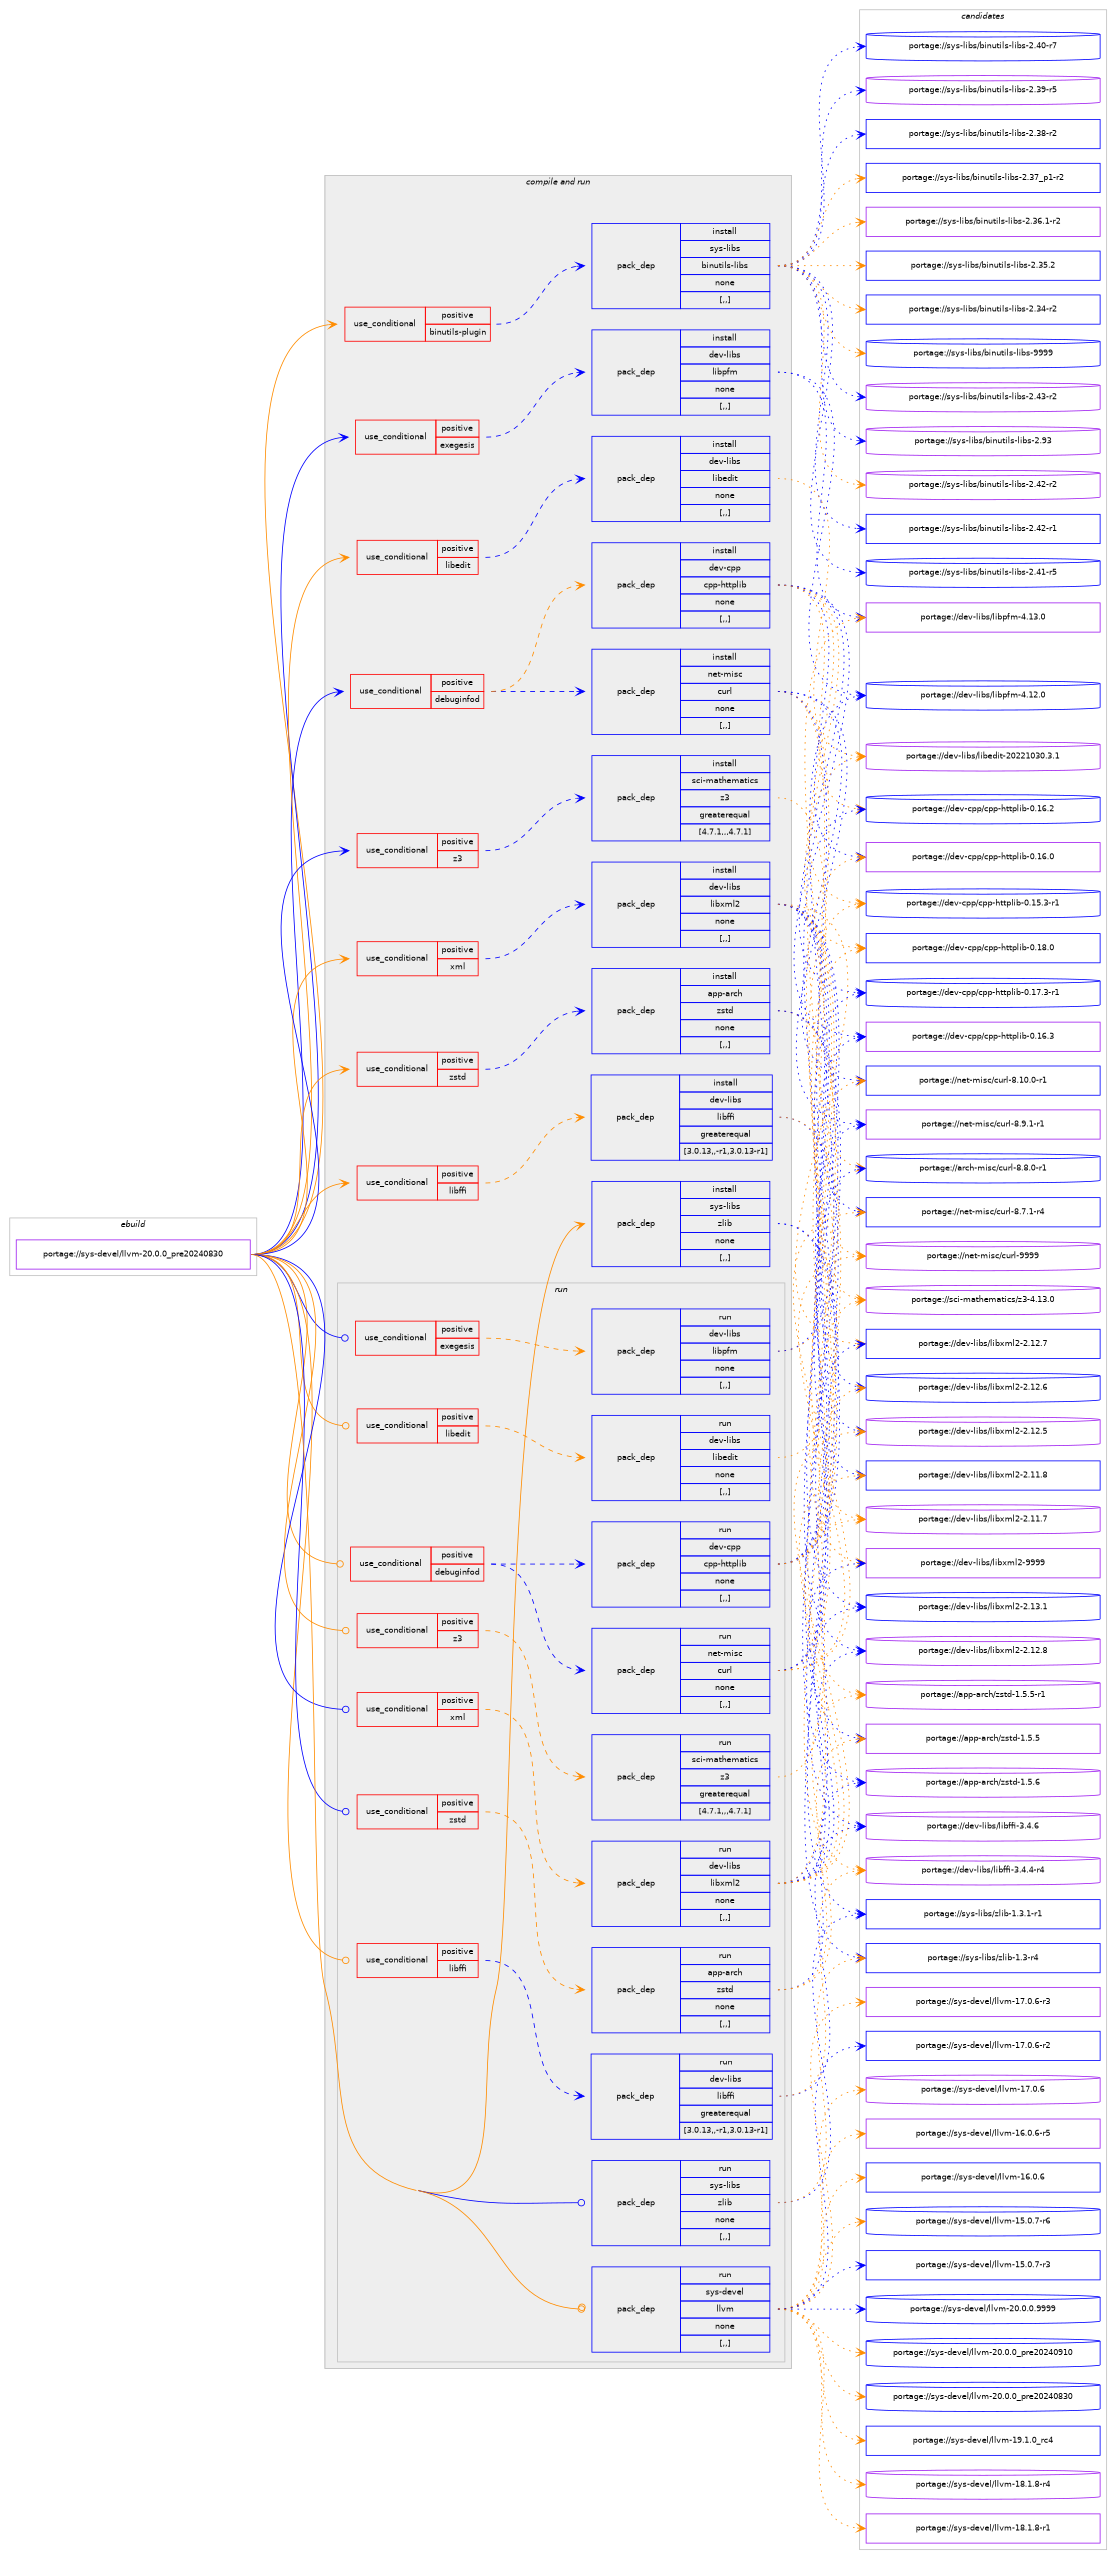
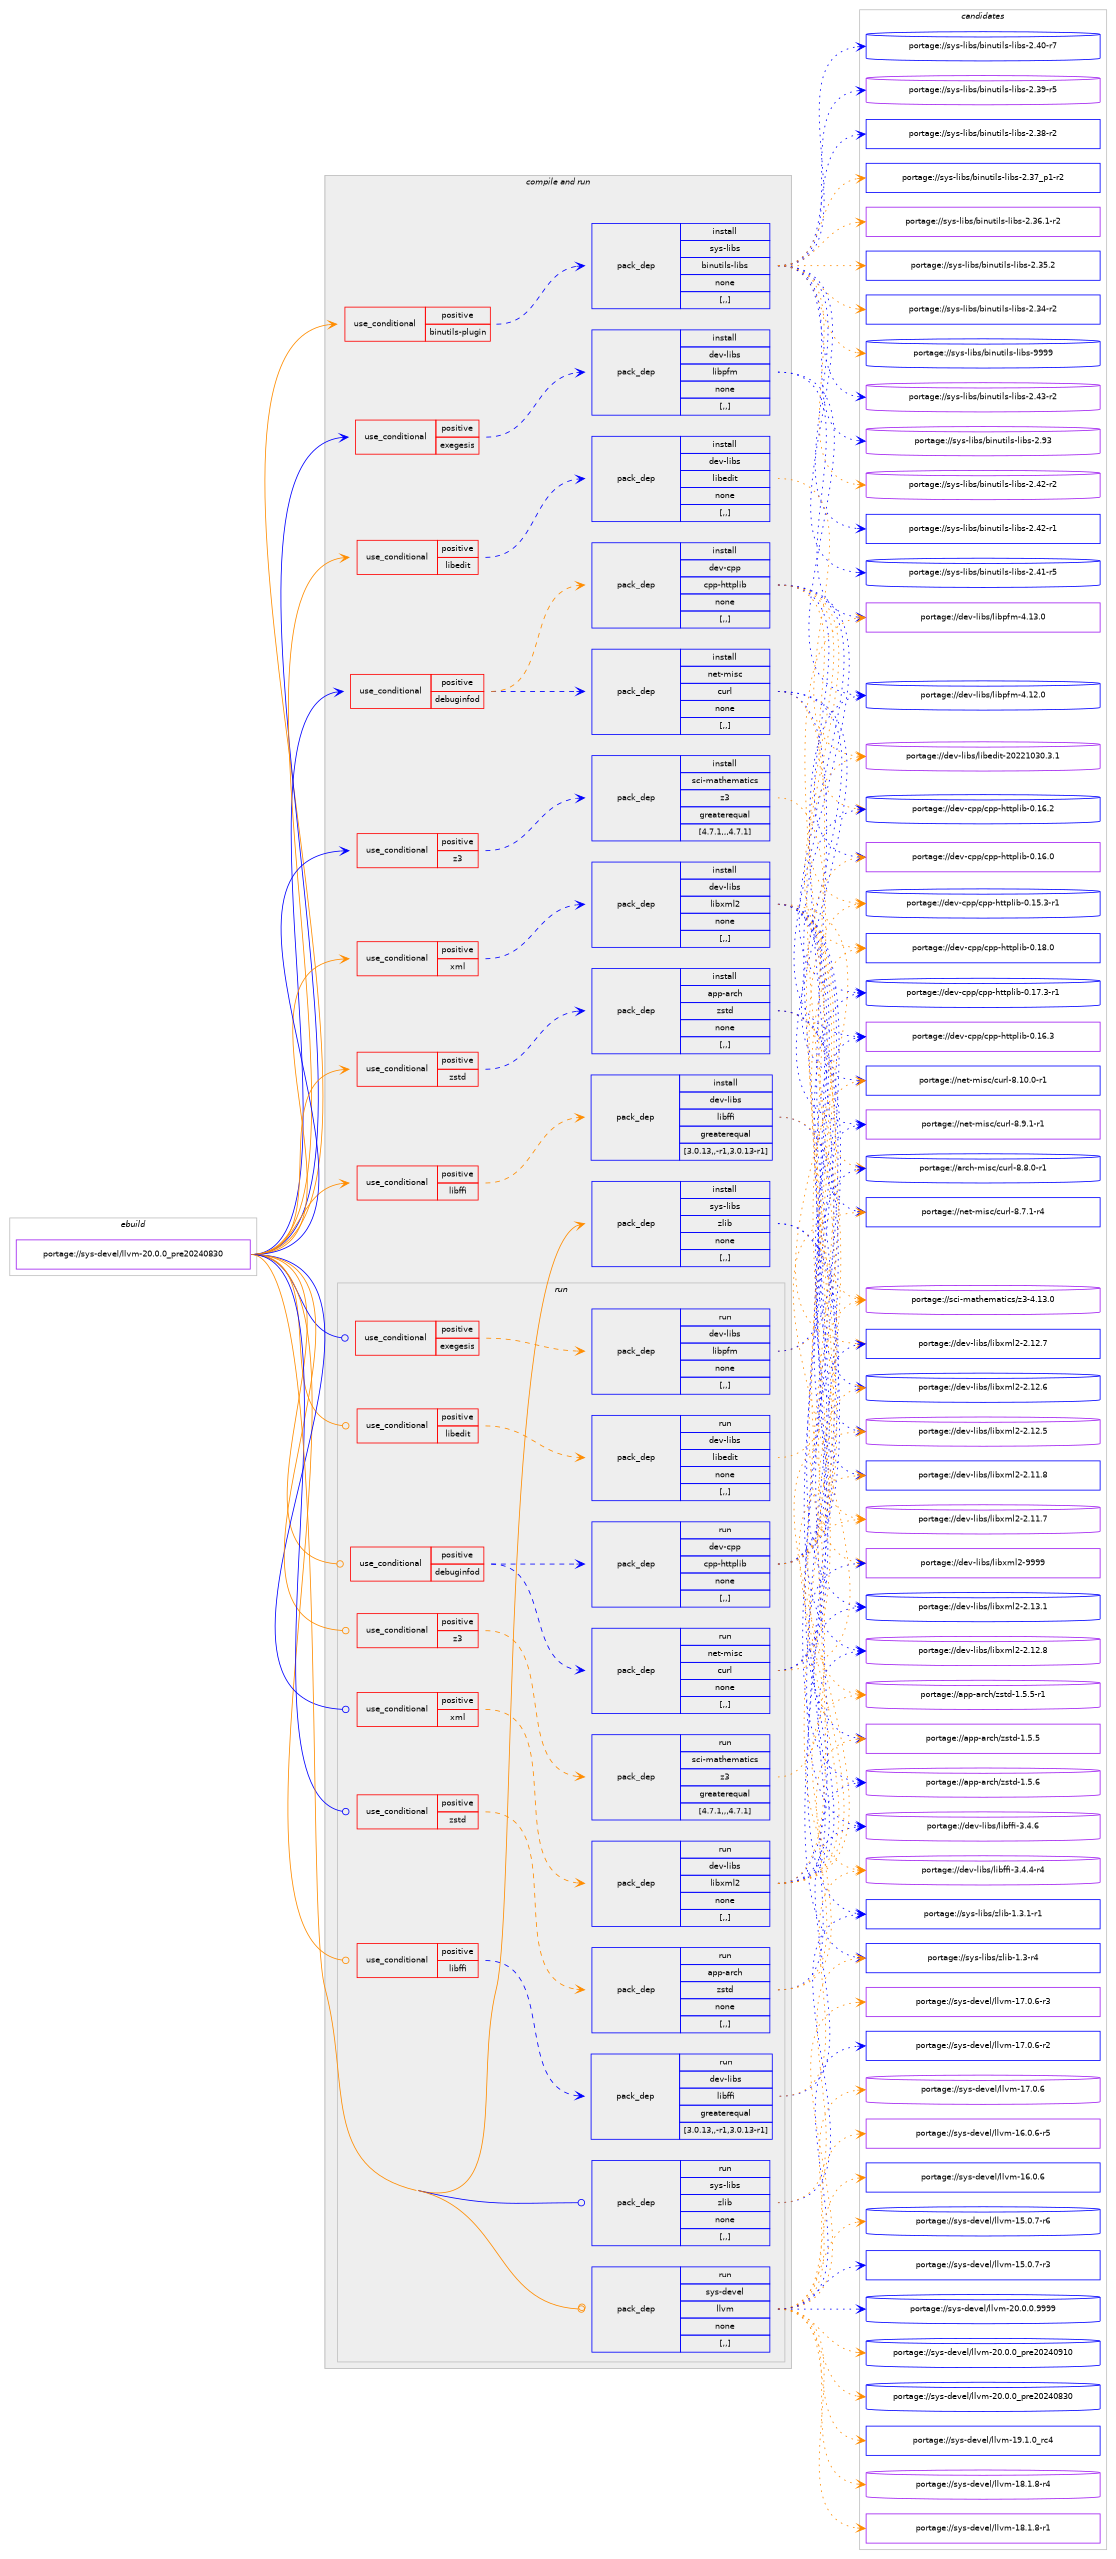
node "portage://net-misc/curl-9999": removed
